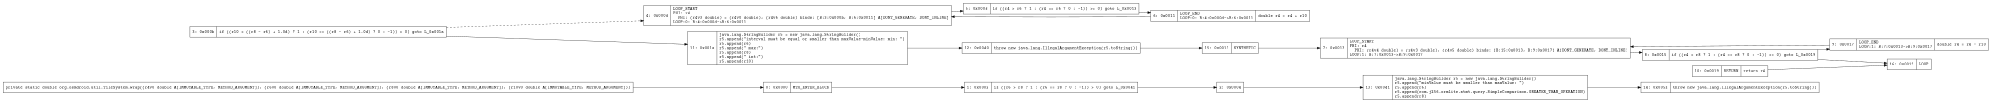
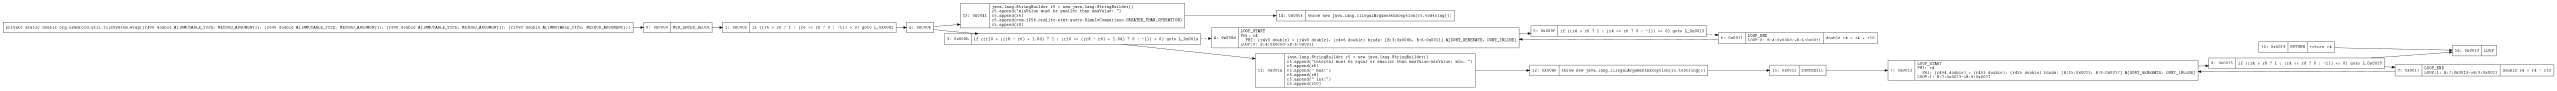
edge "5: 0x000f" -> "6: 0x0011": style solid -> dashed
edge "2: 0x0004" -> "3: 0x000b": added
